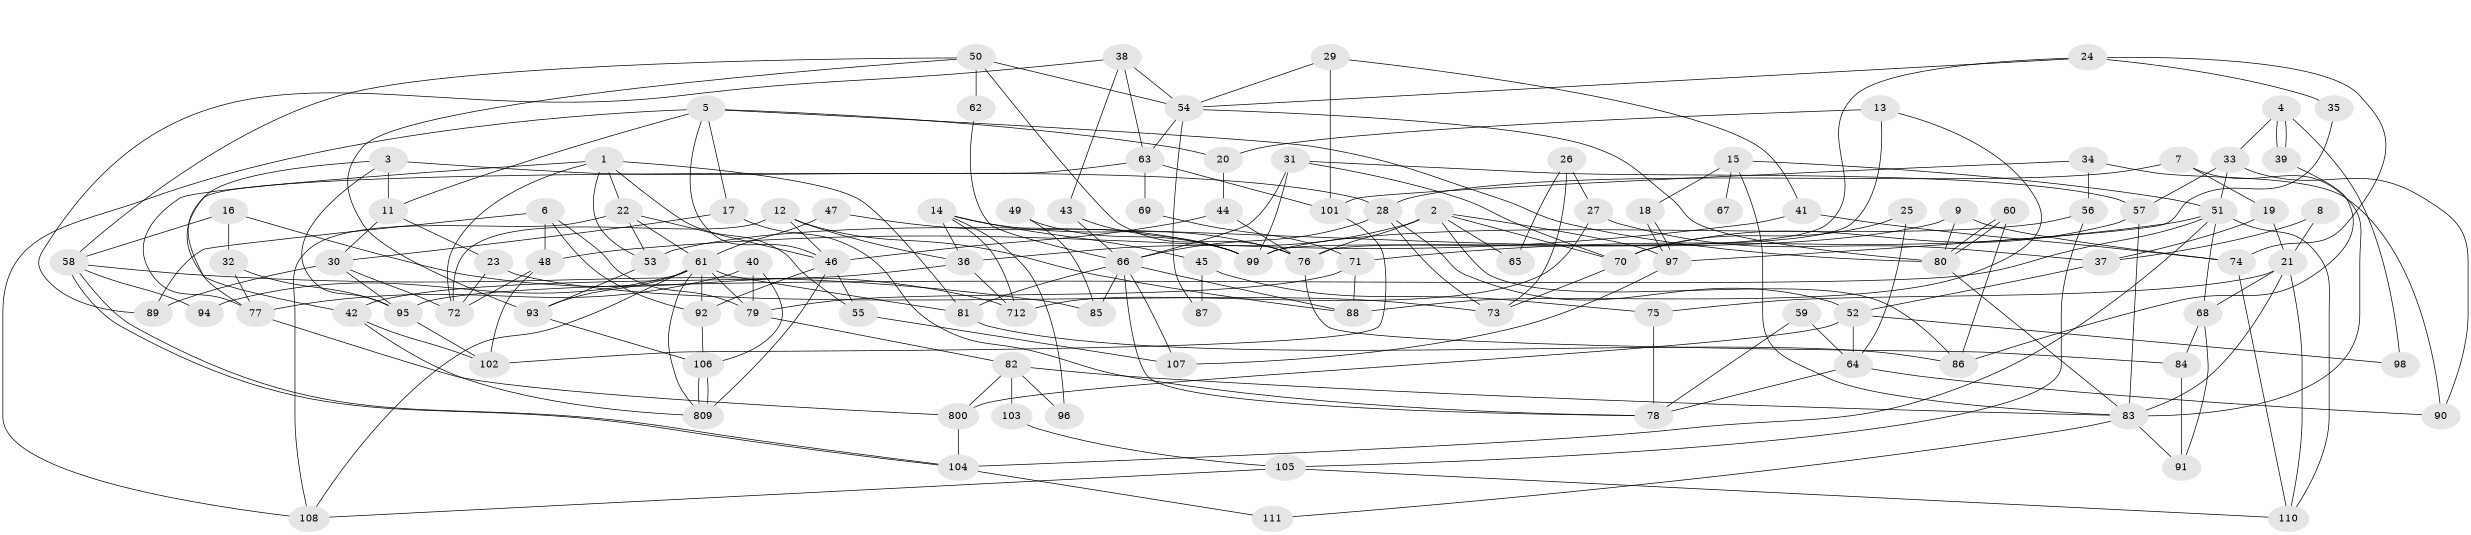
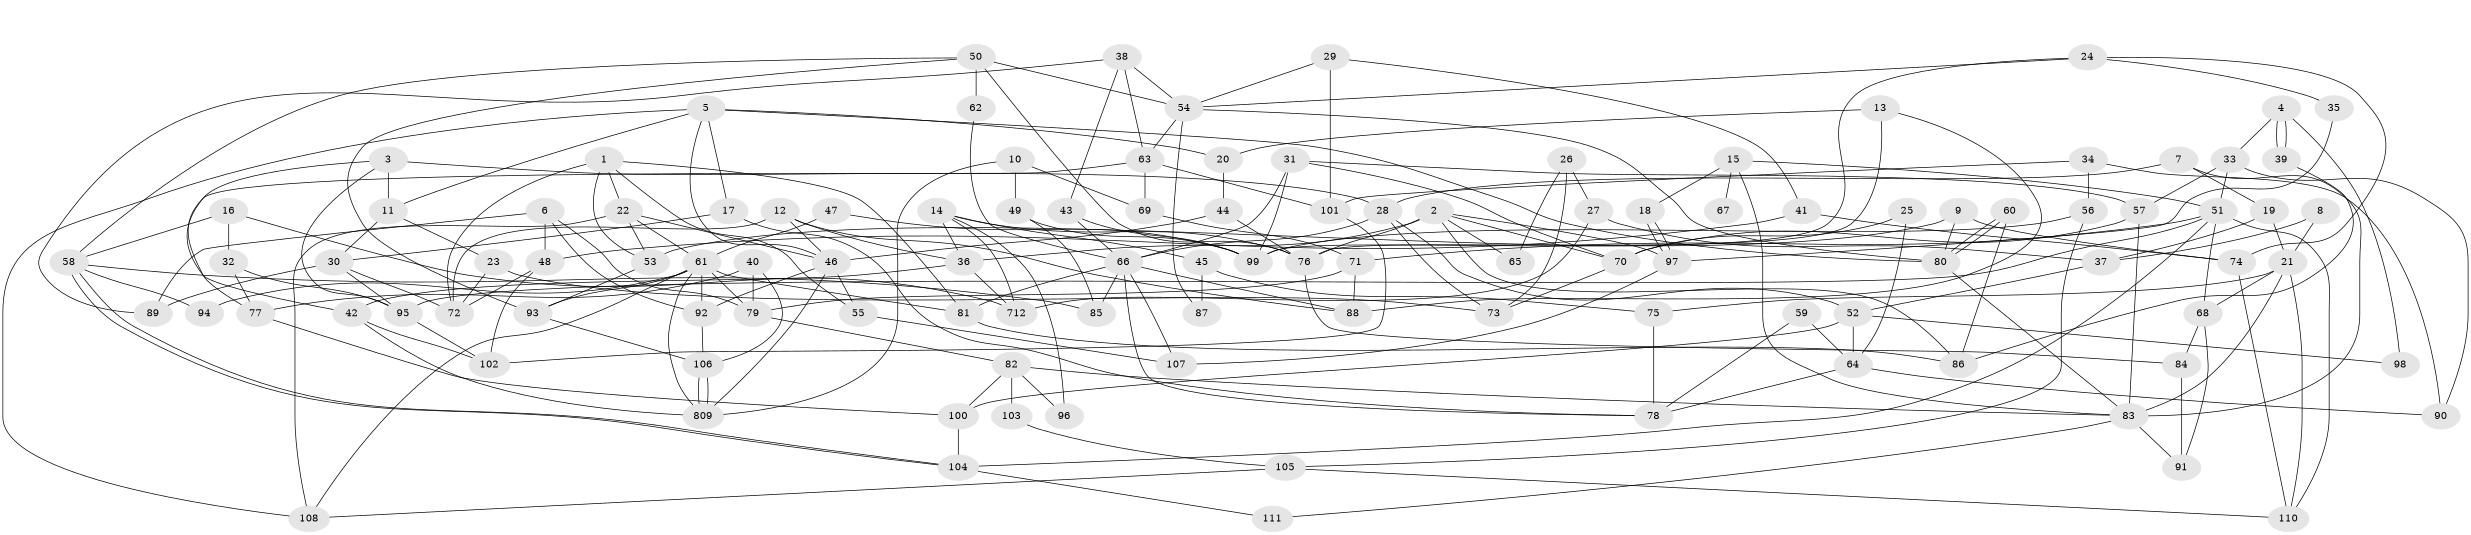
node "10": added
edge "1" -- "77": removed
node "800": label "800" -> "100"
